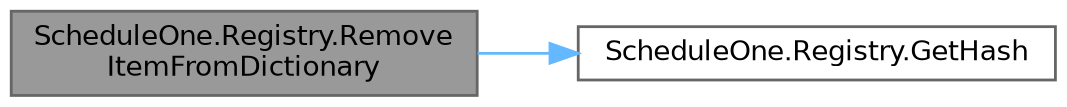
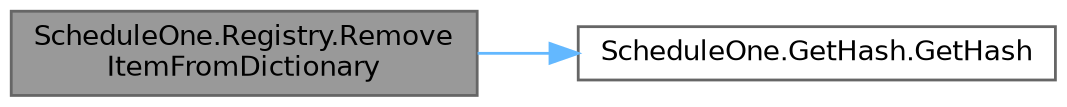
node "ScheduleOne.Registry.GetHash": label "ScheduleOne.Registry.GetHash" -> "ScheduleOne.GetHash.GetHash"
